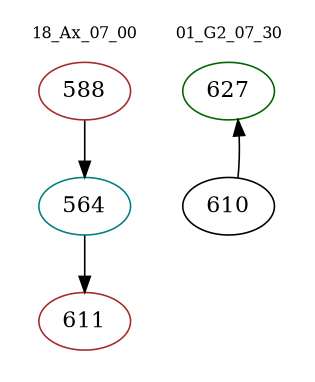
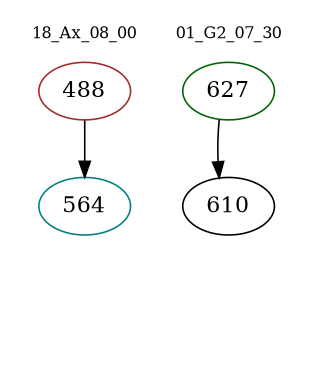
cluster "18_Ax_07_00": label "18_Ax_07_00" -> "18_Ax_08_00"
node "588": label "588" -> "488"
edge "610" -> "627": reversed
node "611": removed
